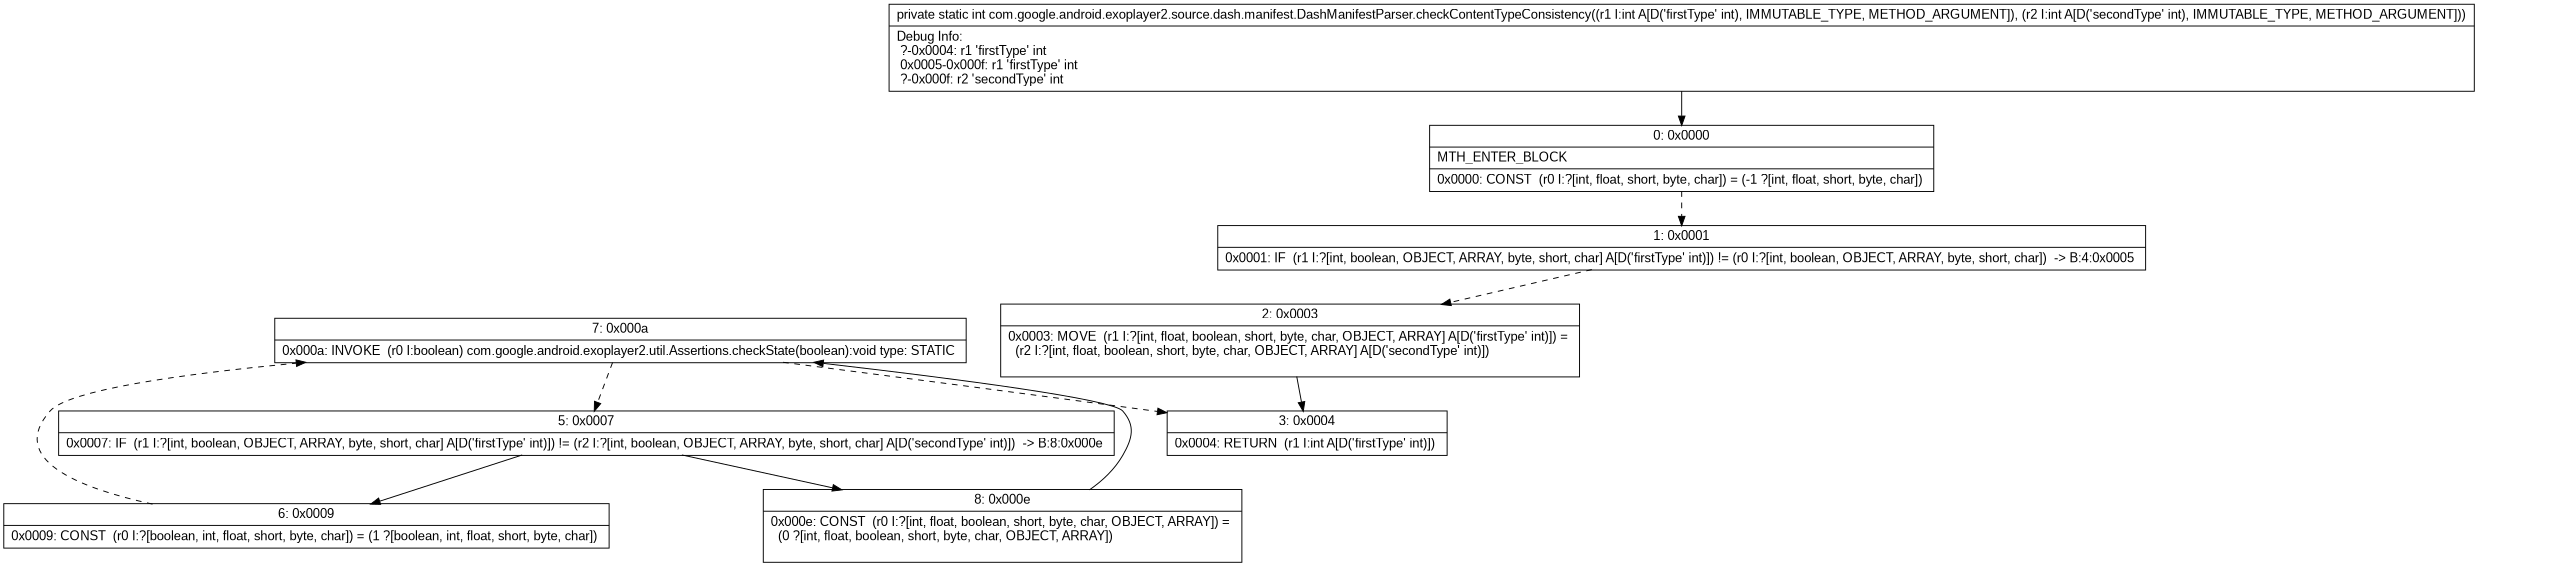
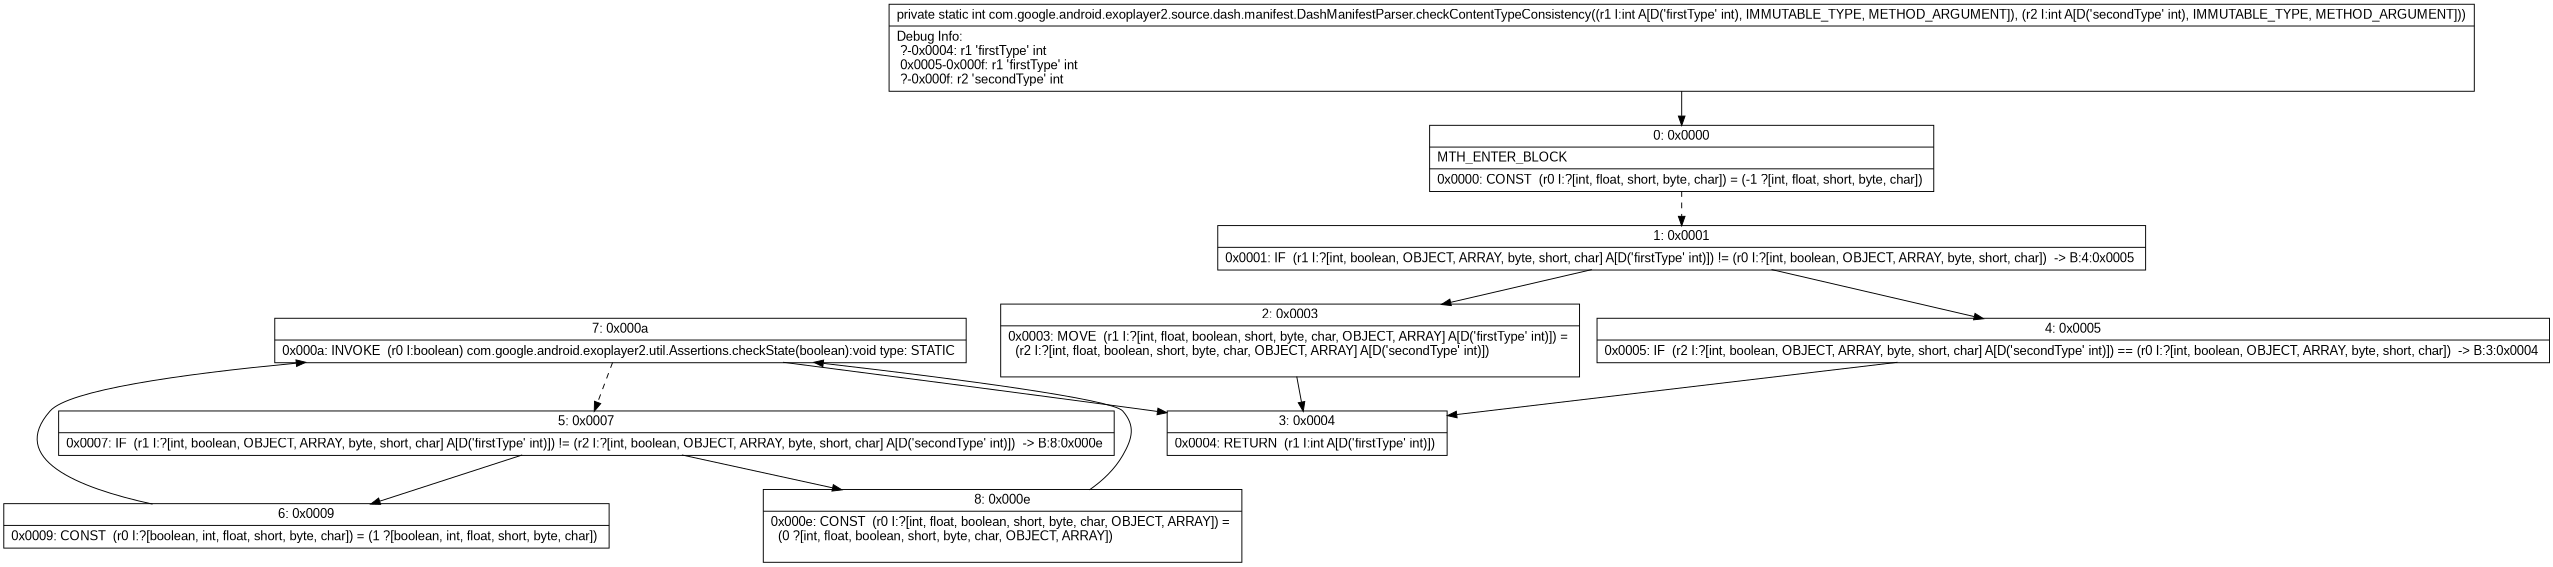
edge "1: 0x0001" -> "2: 0x0003": style dashed -> solid
node "4: 0x0005": added
edge "7: 0x000a" -> "3: 0x0004": style dashed -> solid
edge "6: 0x0009" -> "7: 0x000a": style dashed -> solid
